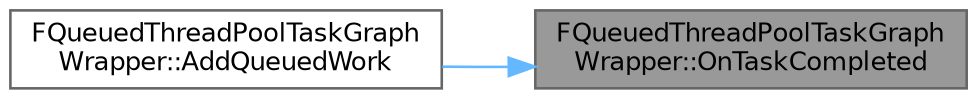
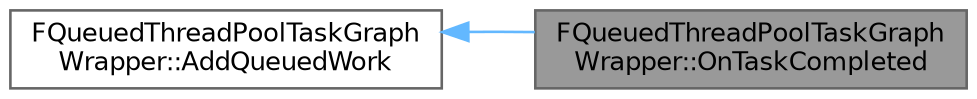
edge "FQueuedThreadPoolTaskGraph Wrapper::AddQueuedWork" -> "FQueuedThreadPoolTaskGraph Wrapper::OnTaskCompleted": reversed
